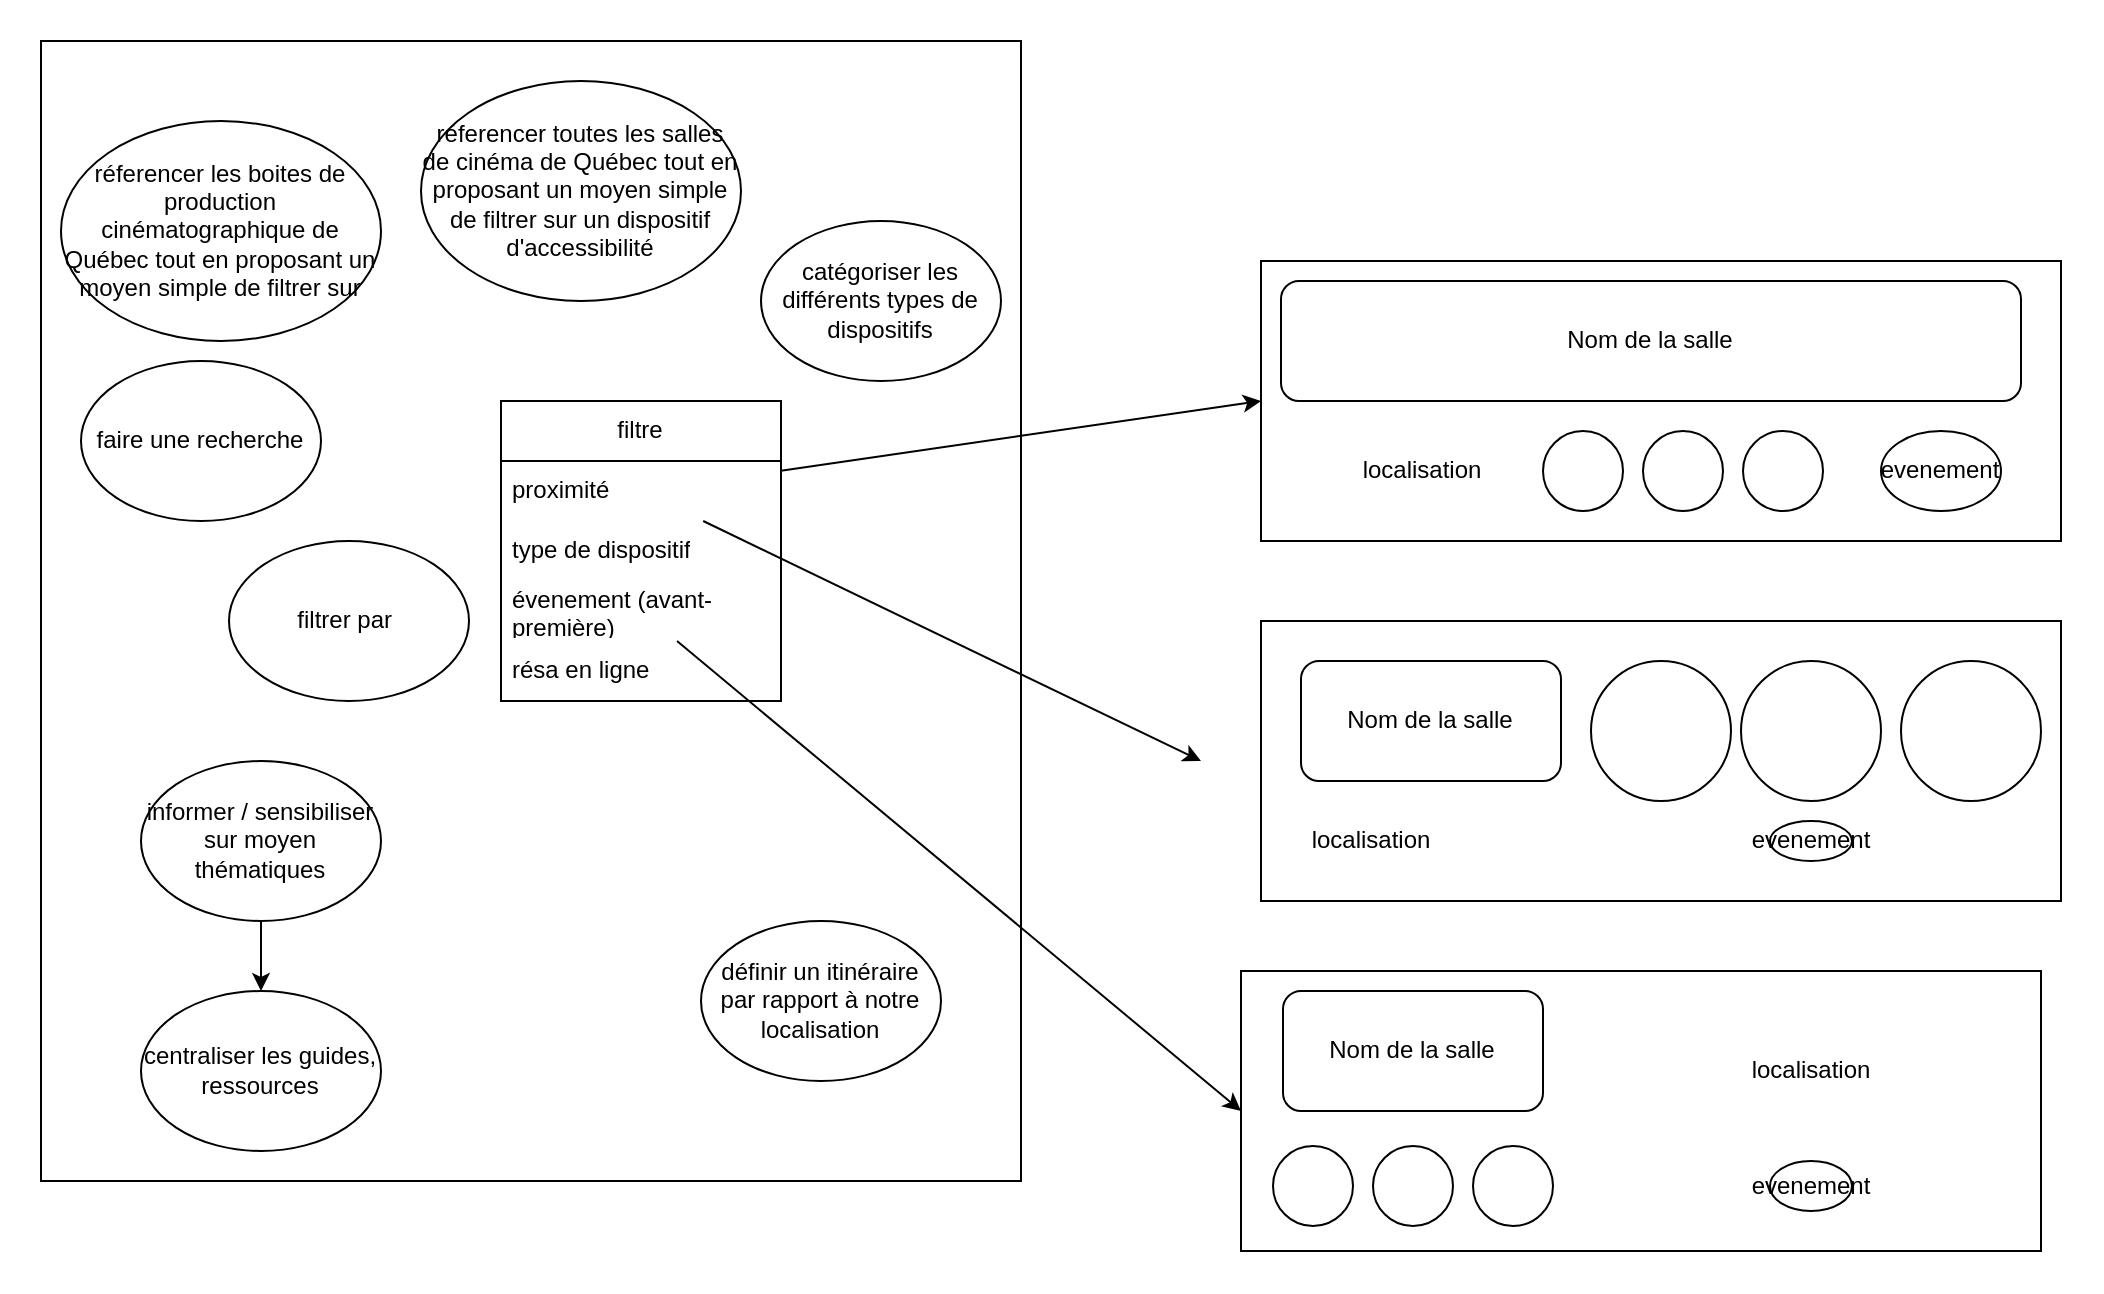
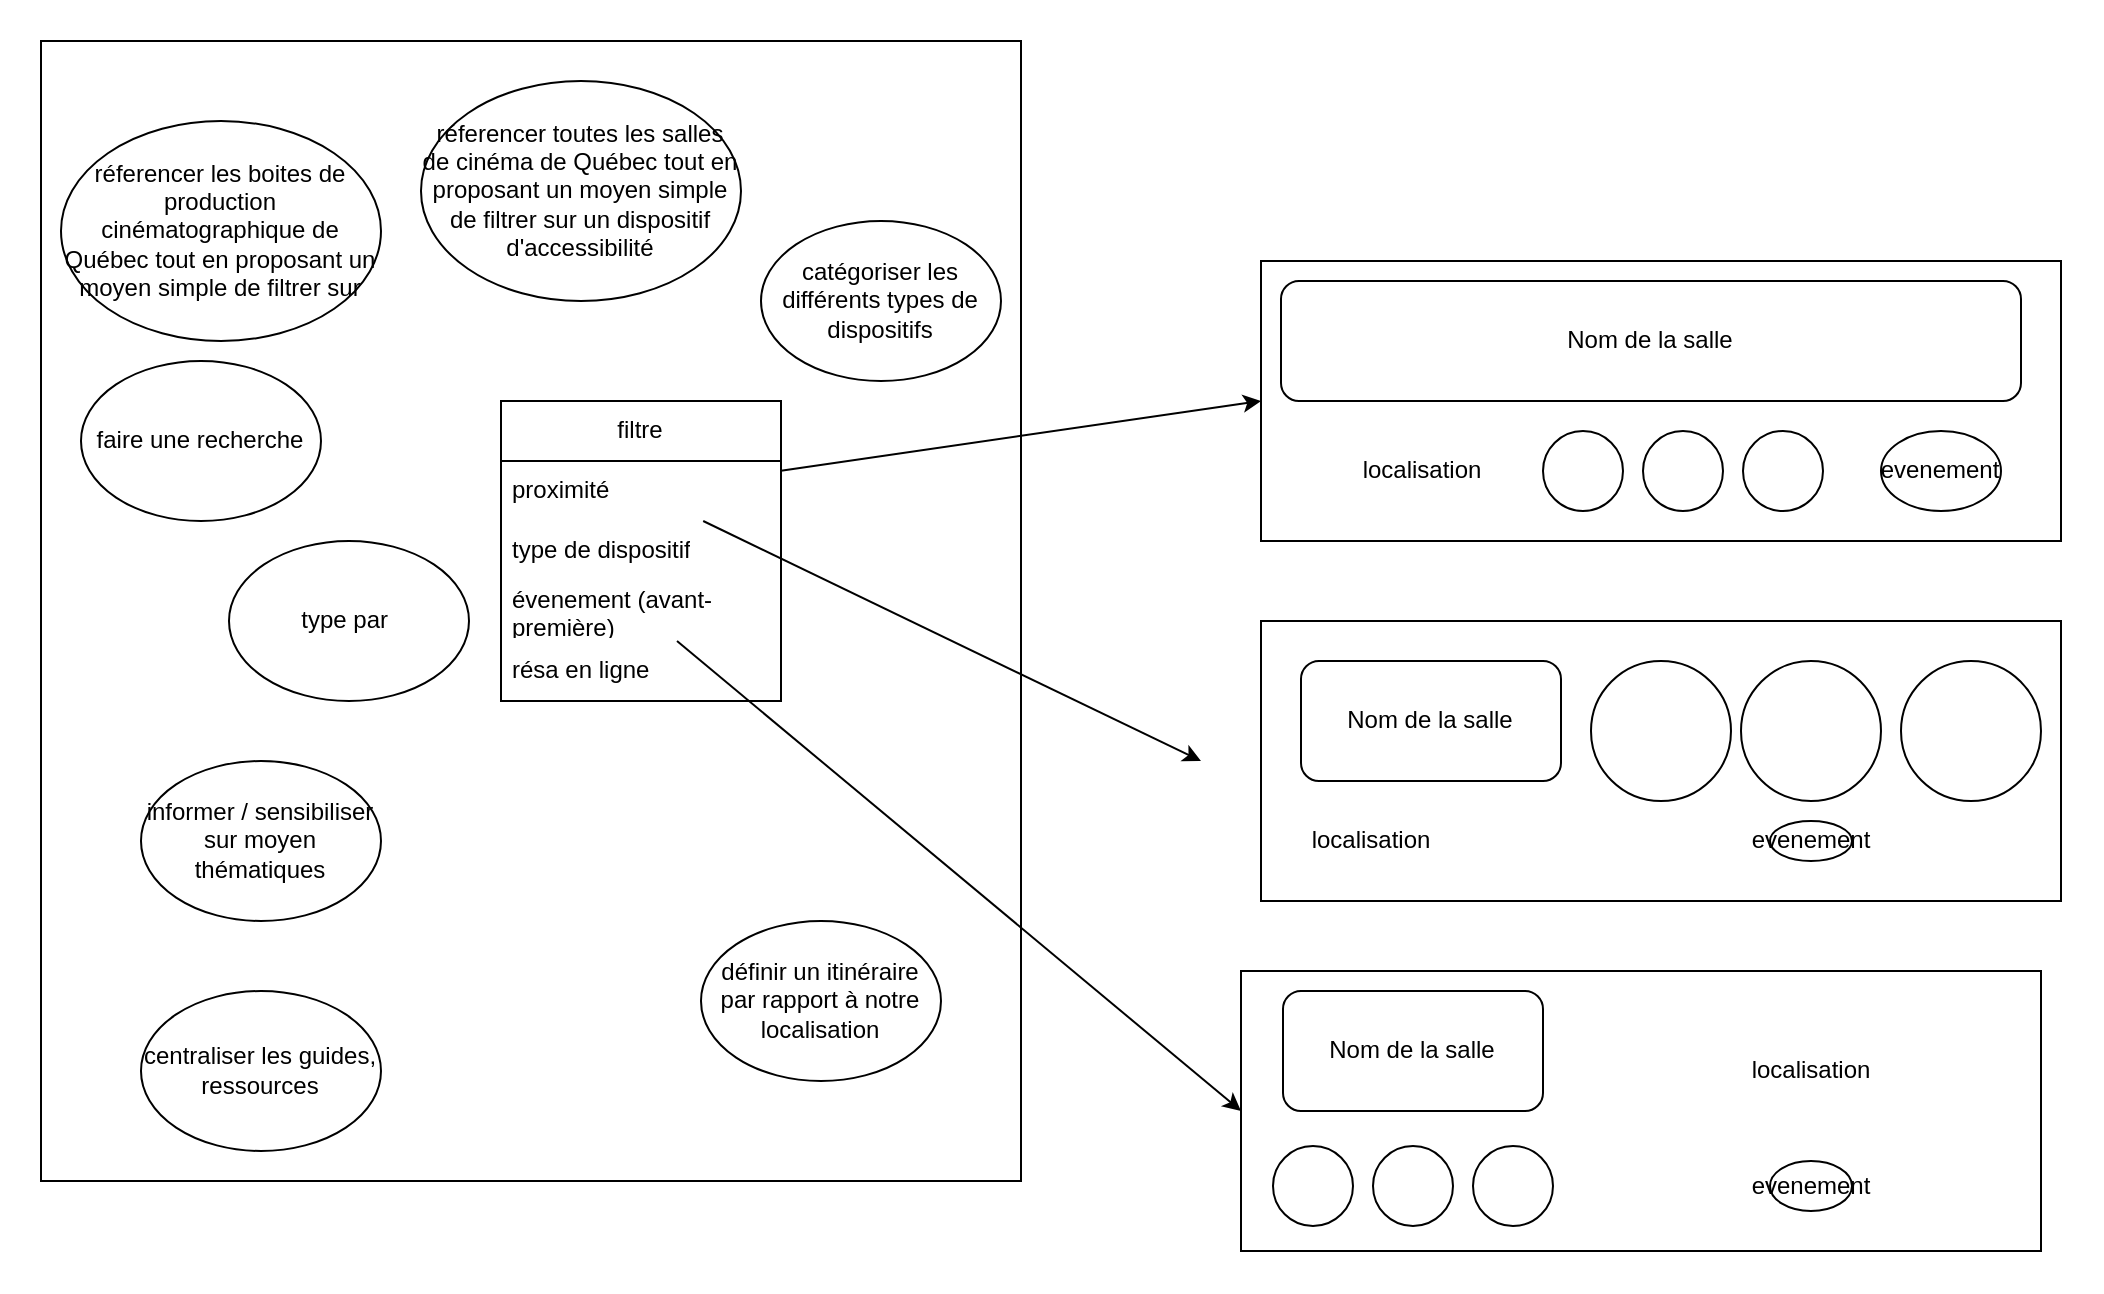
node "filtrer par": label "filtrer par" -> "type par"
edge "informer / sensibiliser sur moyen thématiques" -> "centraliser les guides, ressources": removed
